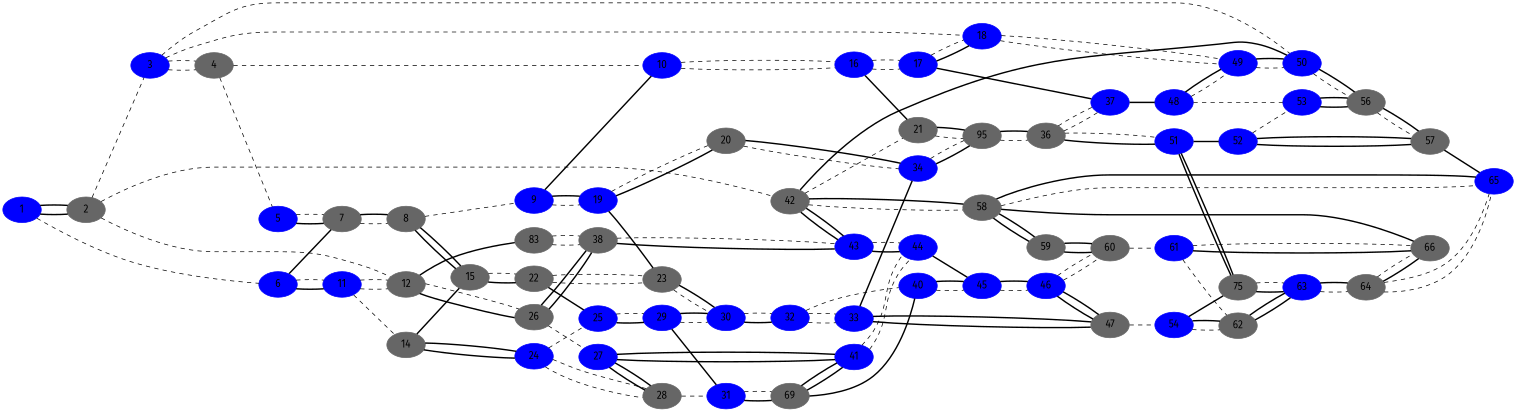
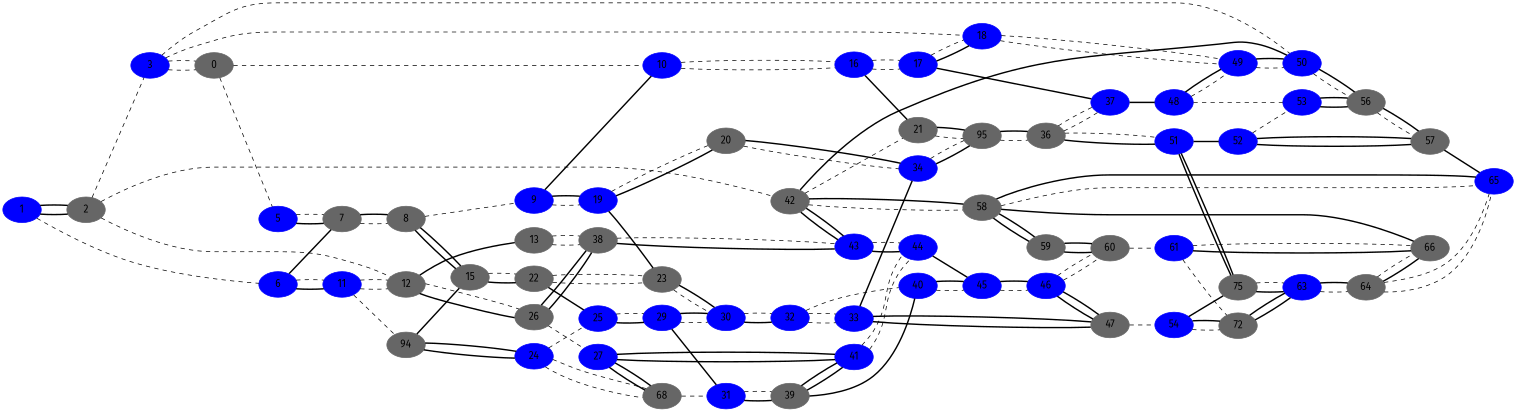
node "4": label "4" -> "0"
node "83": label "83" -> "13"
node "62": label "62" -> "72"
node "14": label "14" -> "94"
node "28": label "28" -> "68"
node "69": label "69" -> "39"
